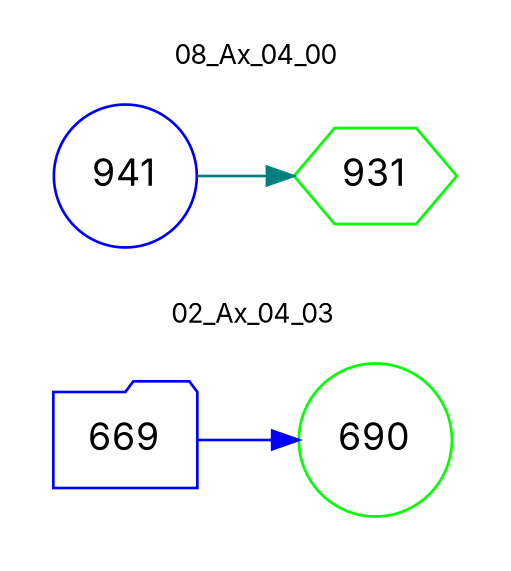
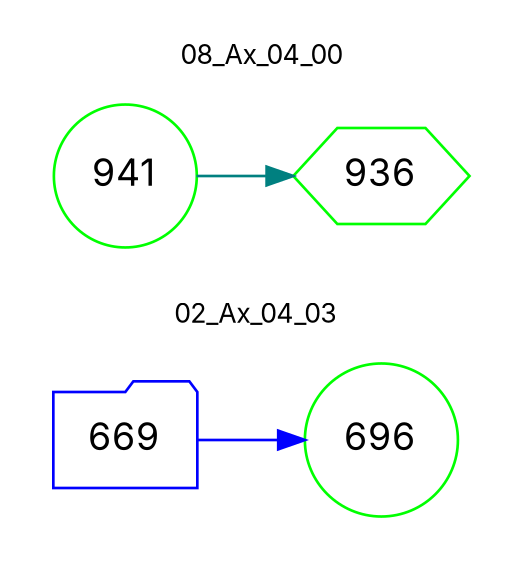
node "941": color blue -> green
node "931": label "931" -> "936"
node "690": label "690" -> "696"
